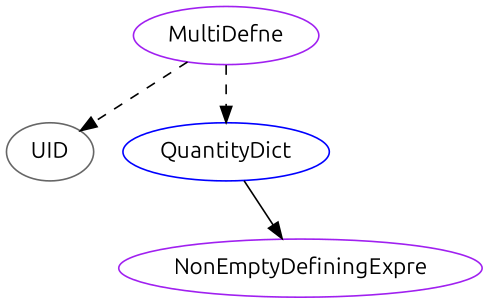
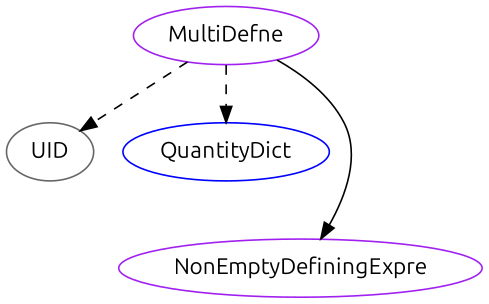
edge "QuantityDict" -> "NonEmptyDefiningExpre": now "MultiDefne" -> "NonEmptyDefiningExpre"
